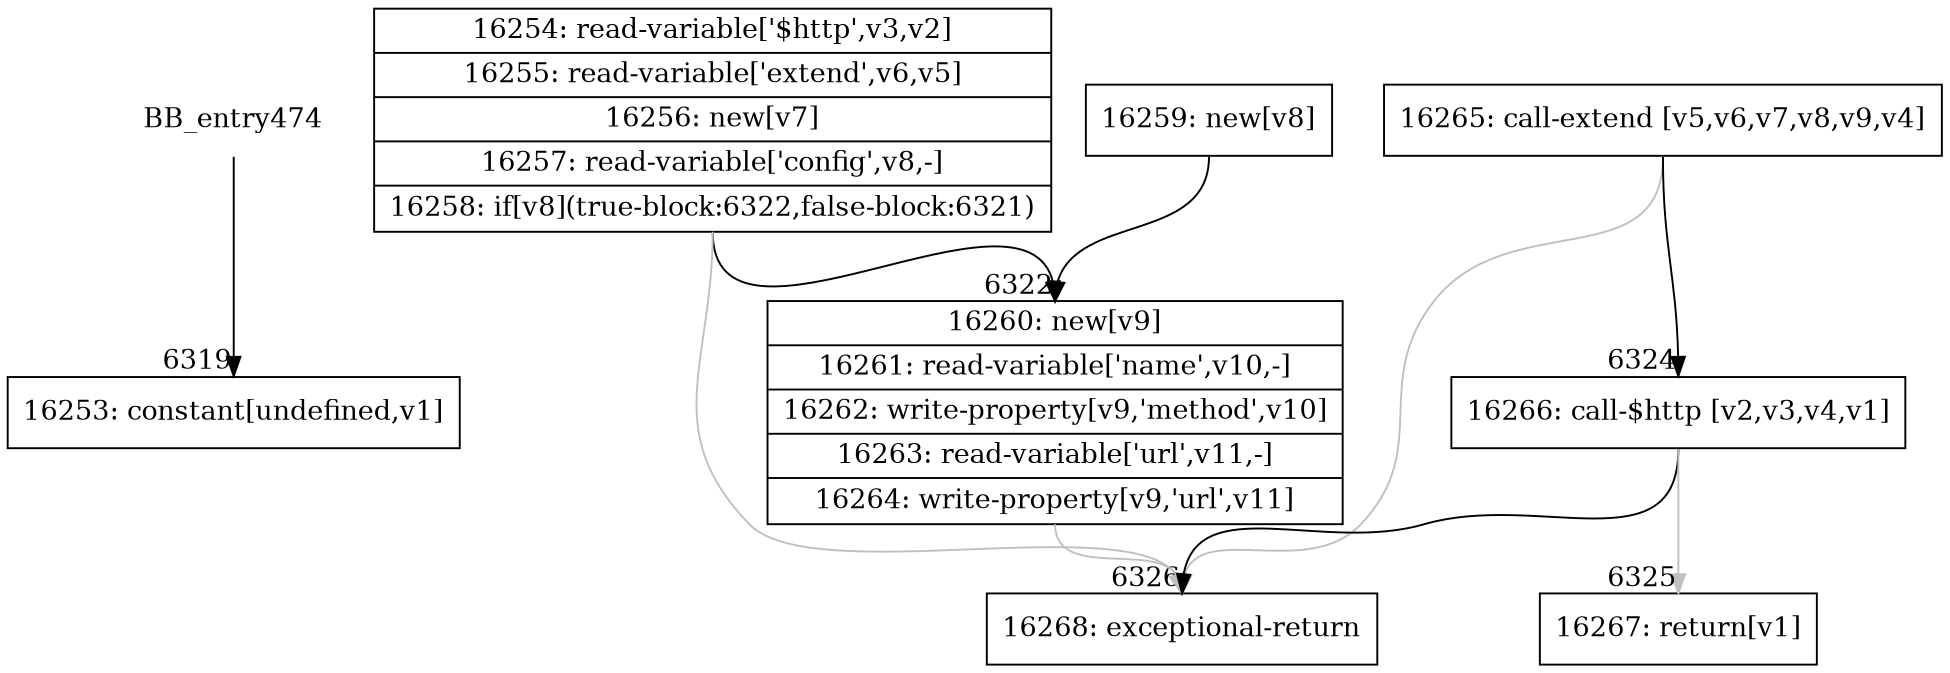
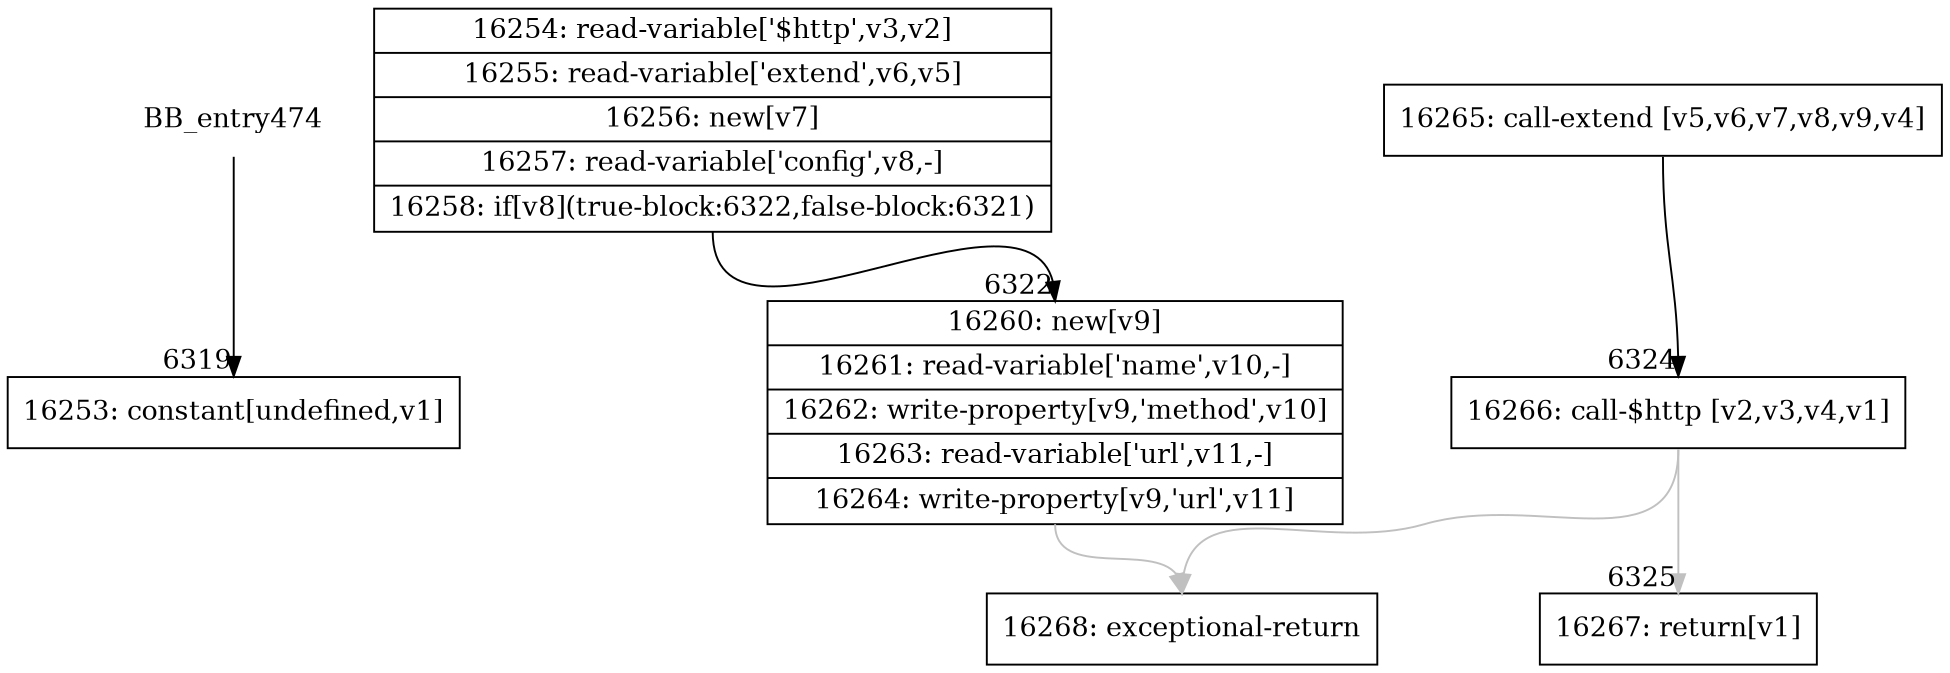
node "16259: new[v8]": removed
edge "16265: call-extend [v5,v6,v7,v8,v9,v4]" -> "16268: exceptional-return": removed
edge "16266: call-$http [v2,v3,v4,v1]" -> "16268: exceptional-return": color black -> gray
edge "16254: read-variable['$http',v3,v2]" -> "16268: exceptional-return": removed
